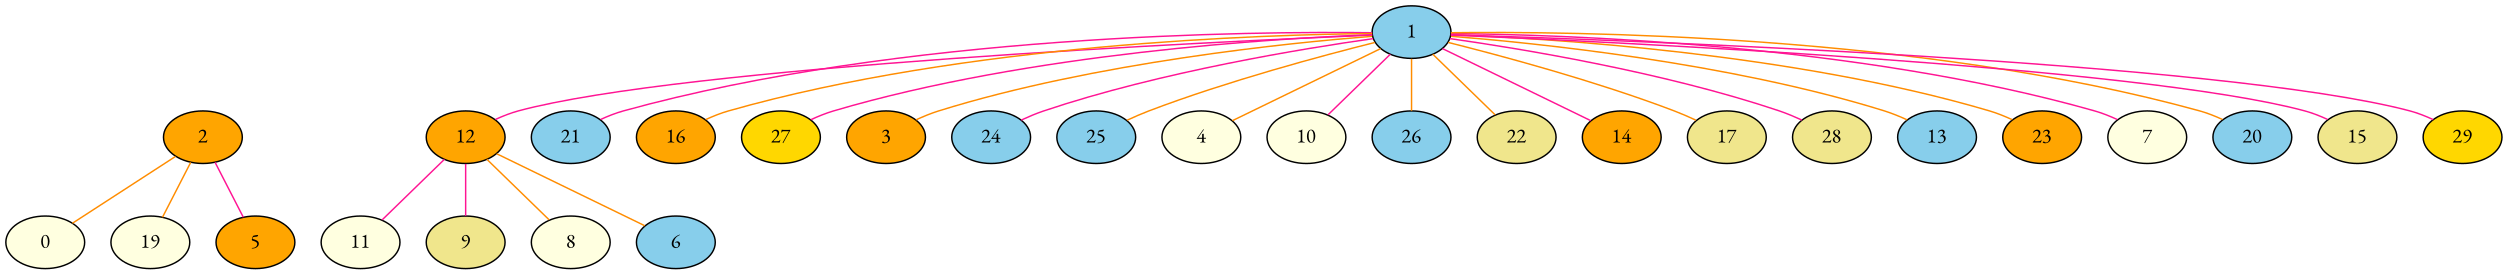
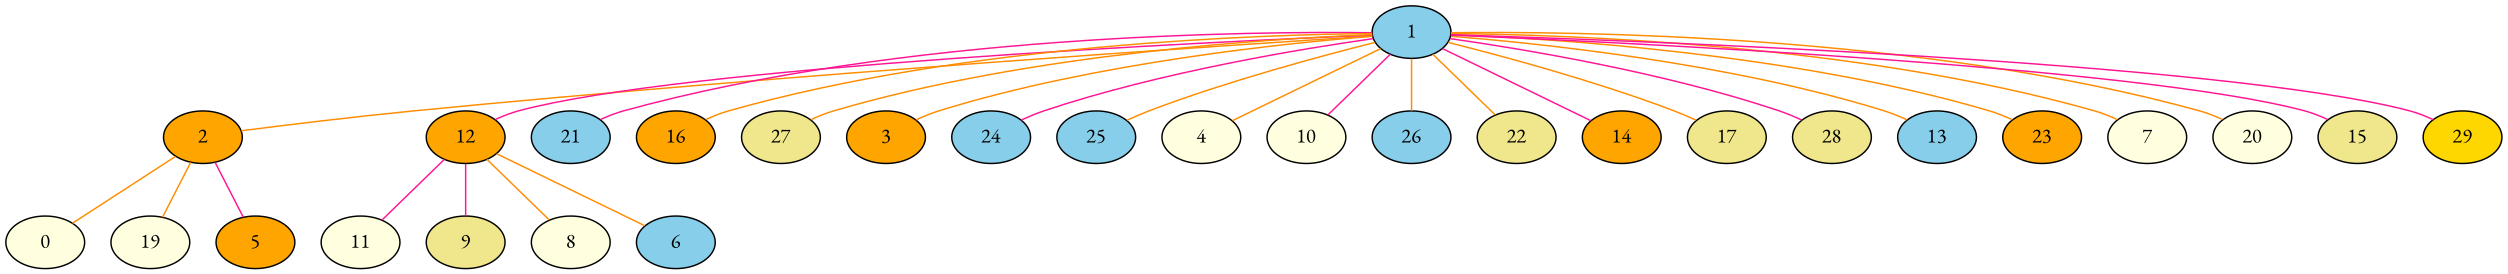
edge "1" -- "27": color deeppink -> darkorange
edge "1" -- "7": color deeppink -> darkorange
edge "1" -- "2": added
node "27": fillcolor gold -> khaki
node "20": fillcolor skyblue -> lightyellow
